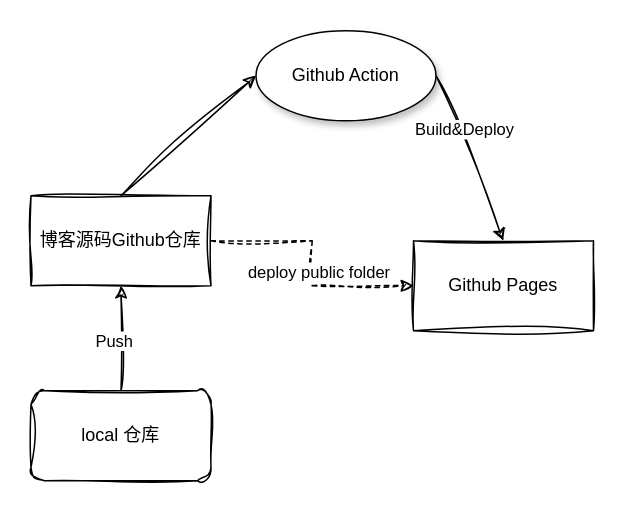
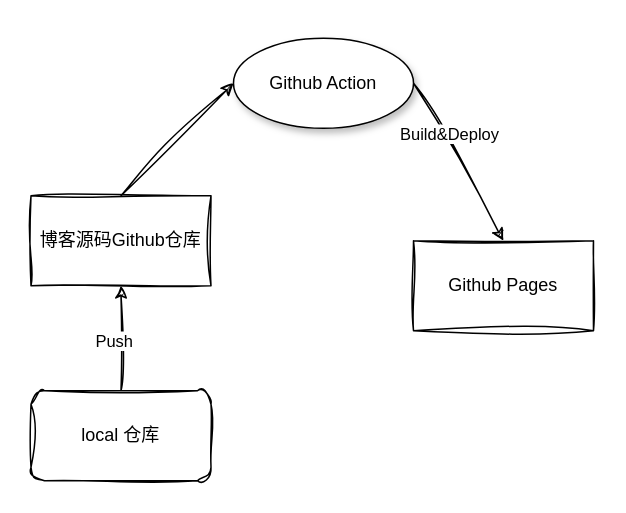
node "Github Action": moved (346, 76) -> (323, 83)
edge "博客源码Github仓库" -> "Github Pages": removed, label "deploy public folder"
